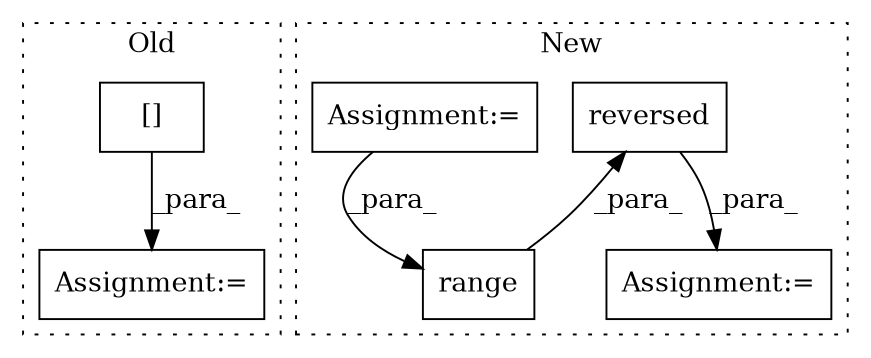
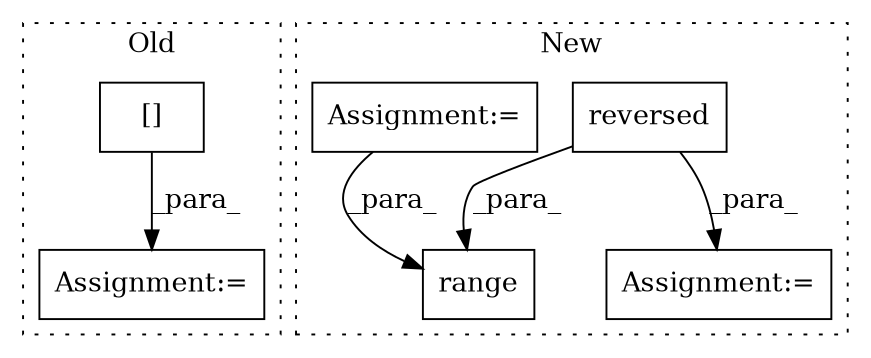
edge "range" -> "reversed": reversed
